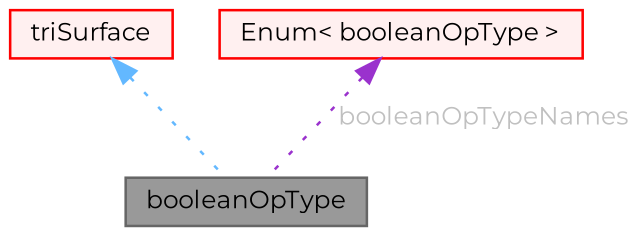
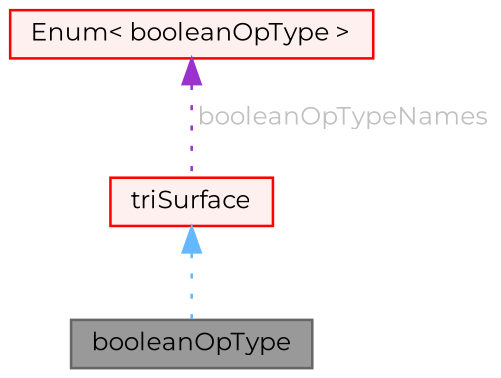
edge "booleanOpType" -> "Enum< booleanOpType >": now "triSurface" -> "Enum< booleanOpType >"
